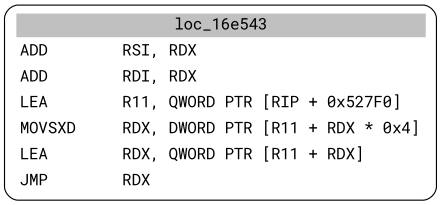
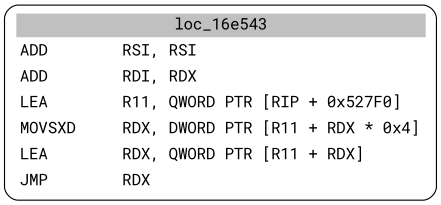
node "loc_16e543": text "ADD        RSI, RDX" -> "ADD        RSI, RSI"
